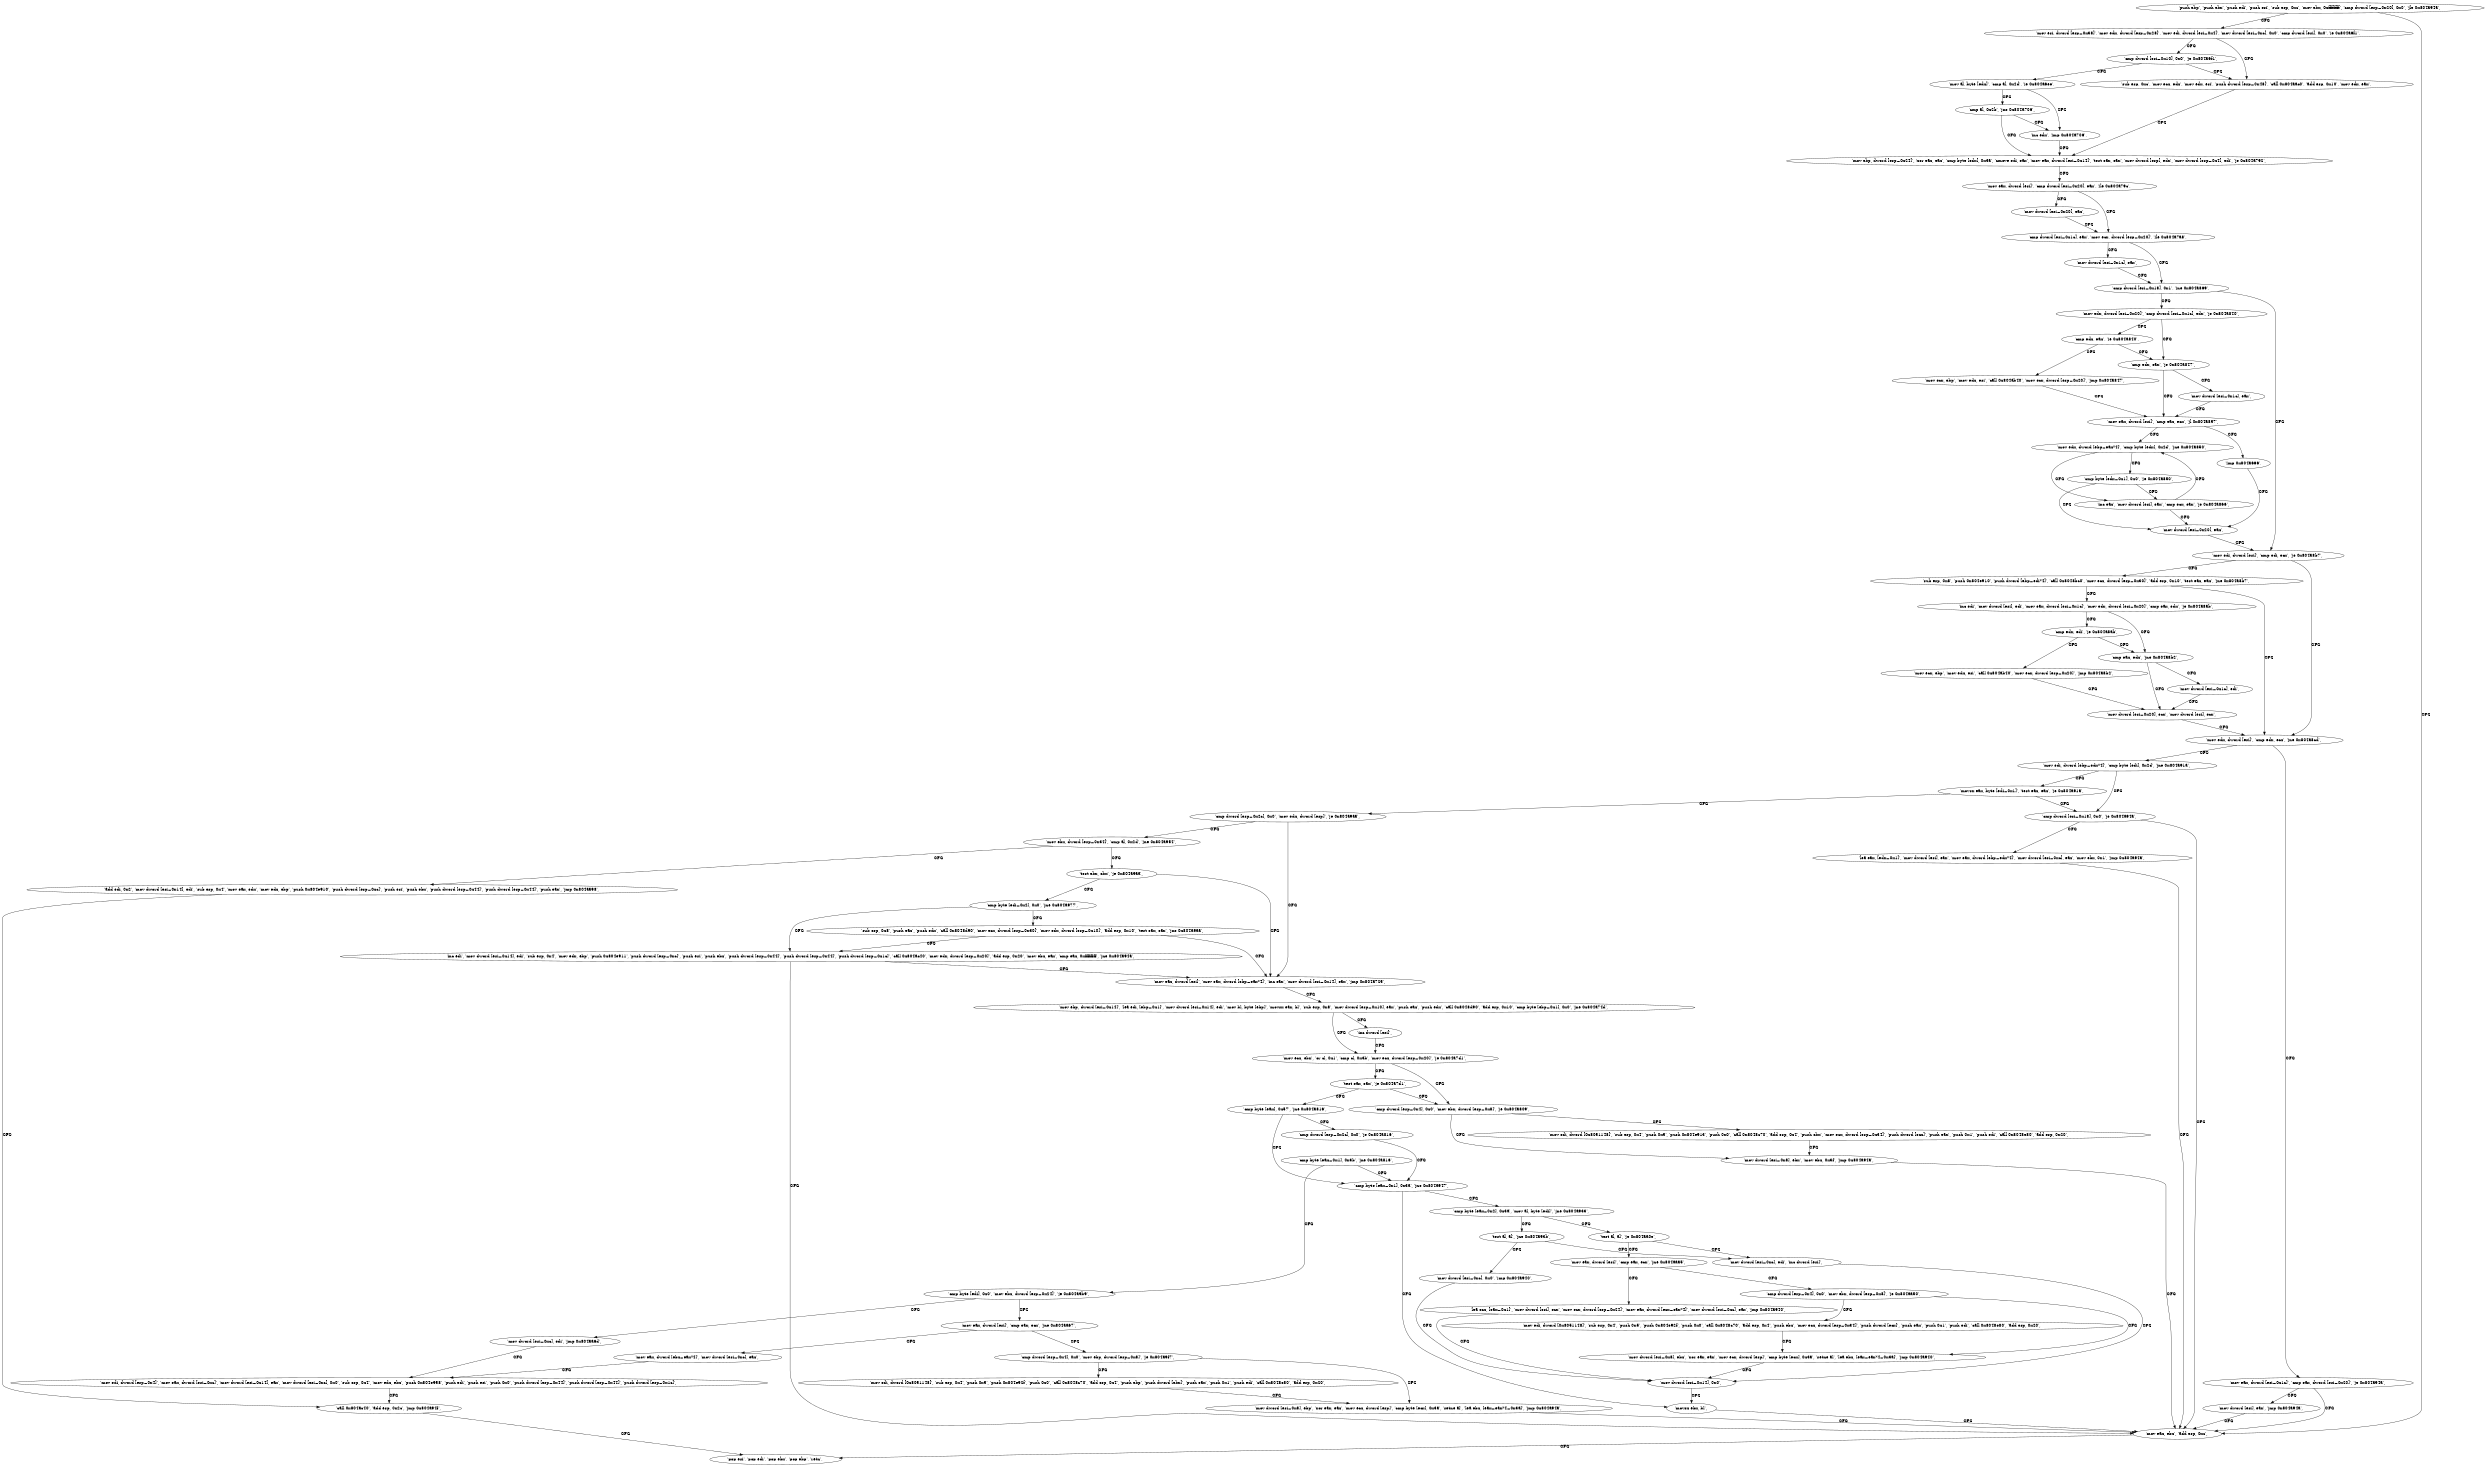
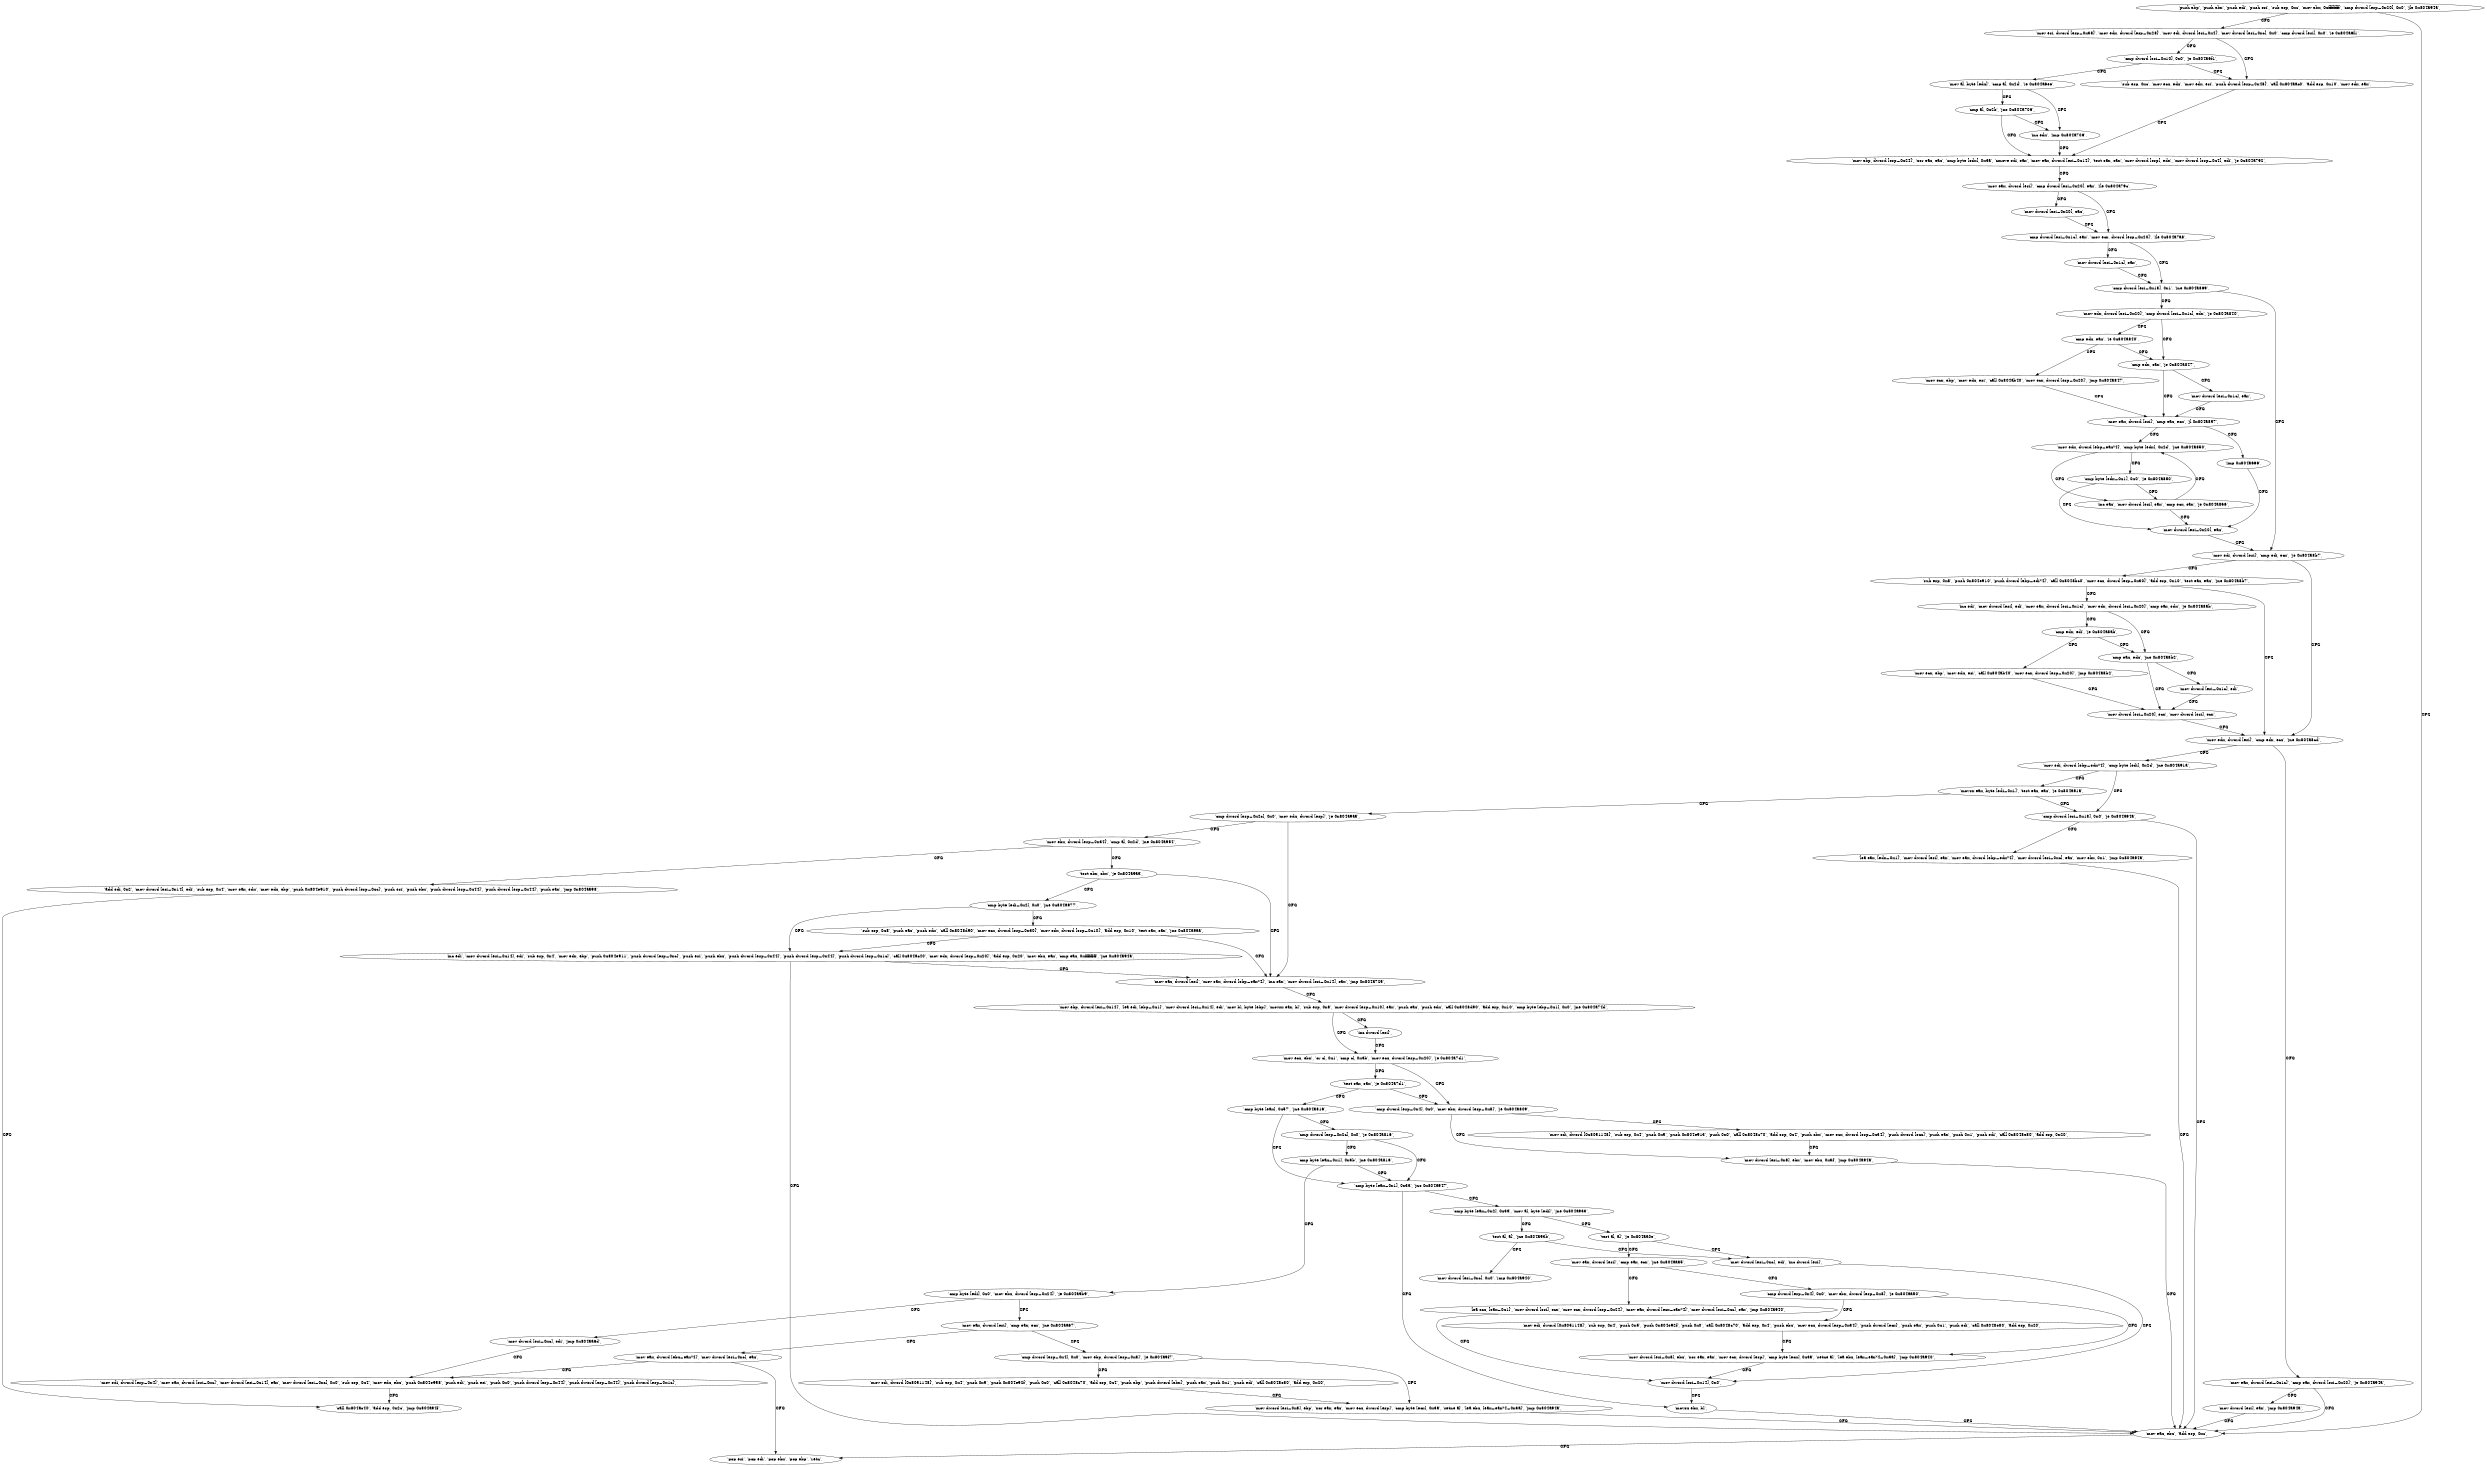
edge "'cmp dword [esp+0x2c], 0x0', 'je 0x804a816'," -> "'cmp byte [eax+0x1], 0x3b', 'jne 0x804a816',": added, label "CFG"
edge "'mov dword [esi+0xc], 0x0', 'jmp 0x804a940'," -> "'mov dword [esi+0x14], 0x0',": removed, label "CFG"
edge "'call 0x804ac40', 'add esp, 0x2c', 'jmp 0x804a94f'," -> "'pop esi', 'pop edi', 'pop ebx', 'pop ebp', 'retn',": now "'mov eax, dword [ebx+eax*4]', 'mov dword [esi+0xc], eax'," -> "'pop esi', 'pop edi', 'pop ebx', 'pop ebp', 'retn',"
